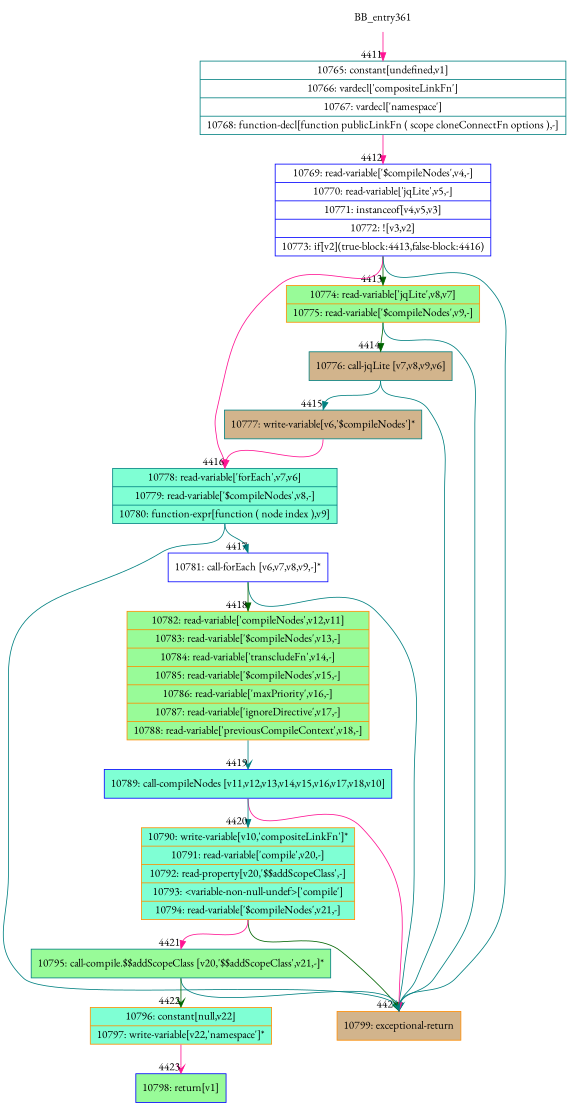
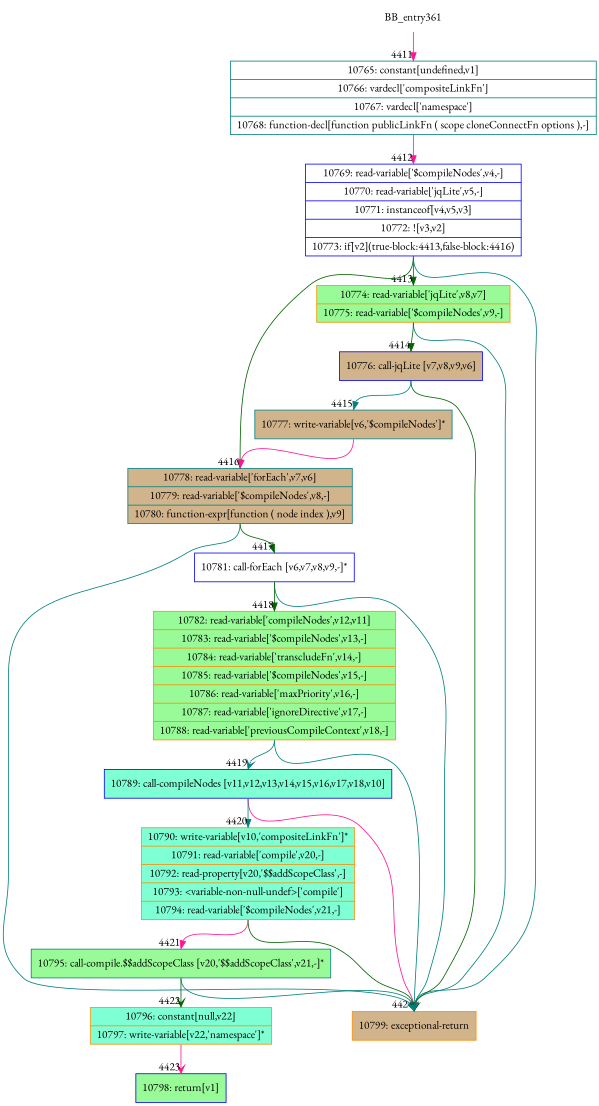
edge "10769: read-variable['$compileNodes',v4,-]" -> "10778: read-variable['forEach',v7,v6]": color deeppink -> darkgreen
node "10776: call-jqLite [v7,v8,v9,v6]": color teal -> blue
node "10778: read-variable['forEach',v7,v6]": fillcolor aquamarine -> tan
edge "10778: read-variable['forEach',v7,v6]" -> "10781: call-forEach [v6,v7,v8,v9,-]*": color teal -> darkgreen
edge "10776: call-jqLite [v7,v8,v9,v6]" -> "10799: exceptional-return": color teal -> darkgreen
edge "10782: read-variable['compileNodes',v12,v11]" -> "10799: exceptional-return": added
